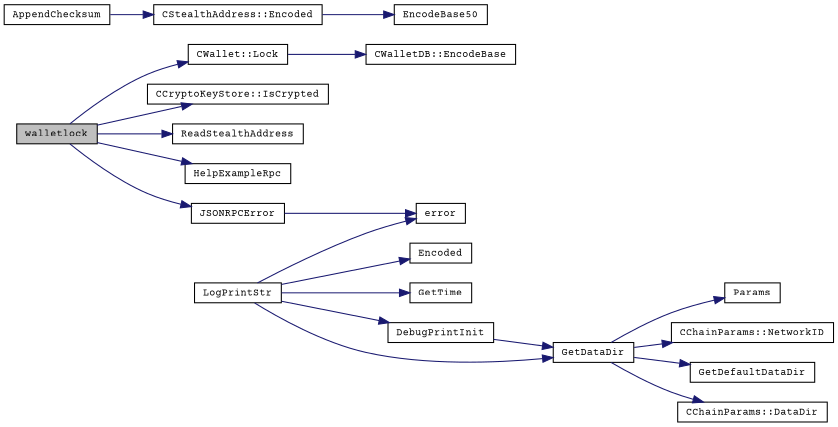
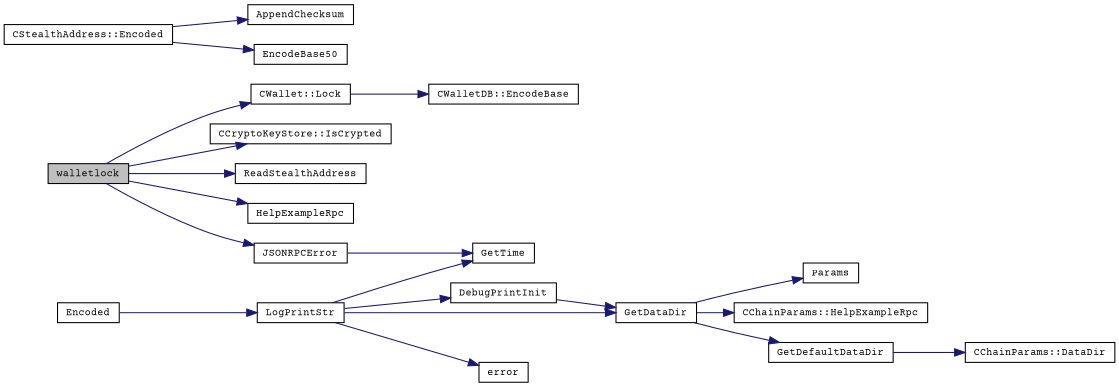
edge "AppendChecksum" -> "CStealthAddress::Encoded": reversed
edge "JSONRPCError" -> "error": now "JSONRPCError" -> "GetTime"
edge "LogPrintStr" -> "Encoded": reversed
node "CChainParams::NetworkID": label "CChainParams::NetworkID" -> "CChainParams::HelpExampleRpc"
edge "GetDataDir" -> "CChainParams::DataDir": now "GetDefaultDataDir" -> "CChainParams::DataDir"
